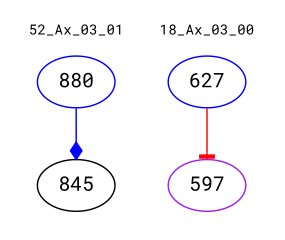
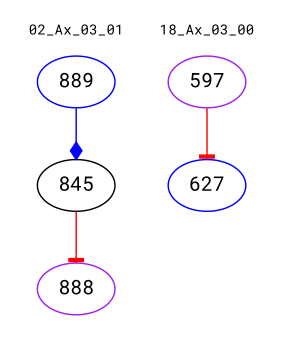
cluster "52_Ax_03_01": label "52_Ax_03_01" -> "02_Ax_03_01"
node "880": label "880" -> "889"
edge "627" -> "597": reversed
node "888": added
